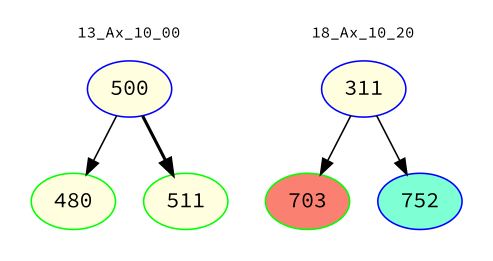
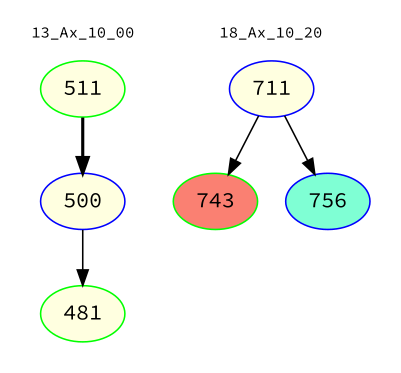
node "311": label "311" -> "711"
edge "500" -> "511": reversed
node "480": label "480" -> "481"
node "703": label "703" -> "743"
node "752": label "752" -> "756"
